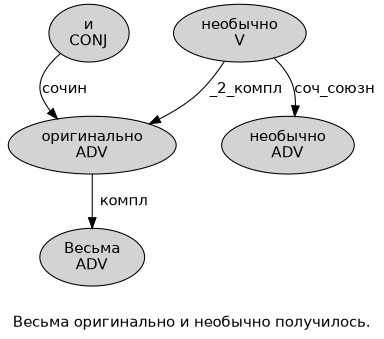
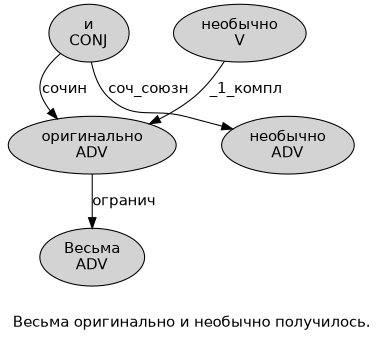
edge "необычно V" -> "необычно ADV": now "и CONJ" -> "необычно ADV"
edge "необычно V" -> "оригинально ADV": label "_2_компл" -> "_1_компл"
edge "оригинально ADV" -> "Весьма ADV": label "компл" -> "огранич"
